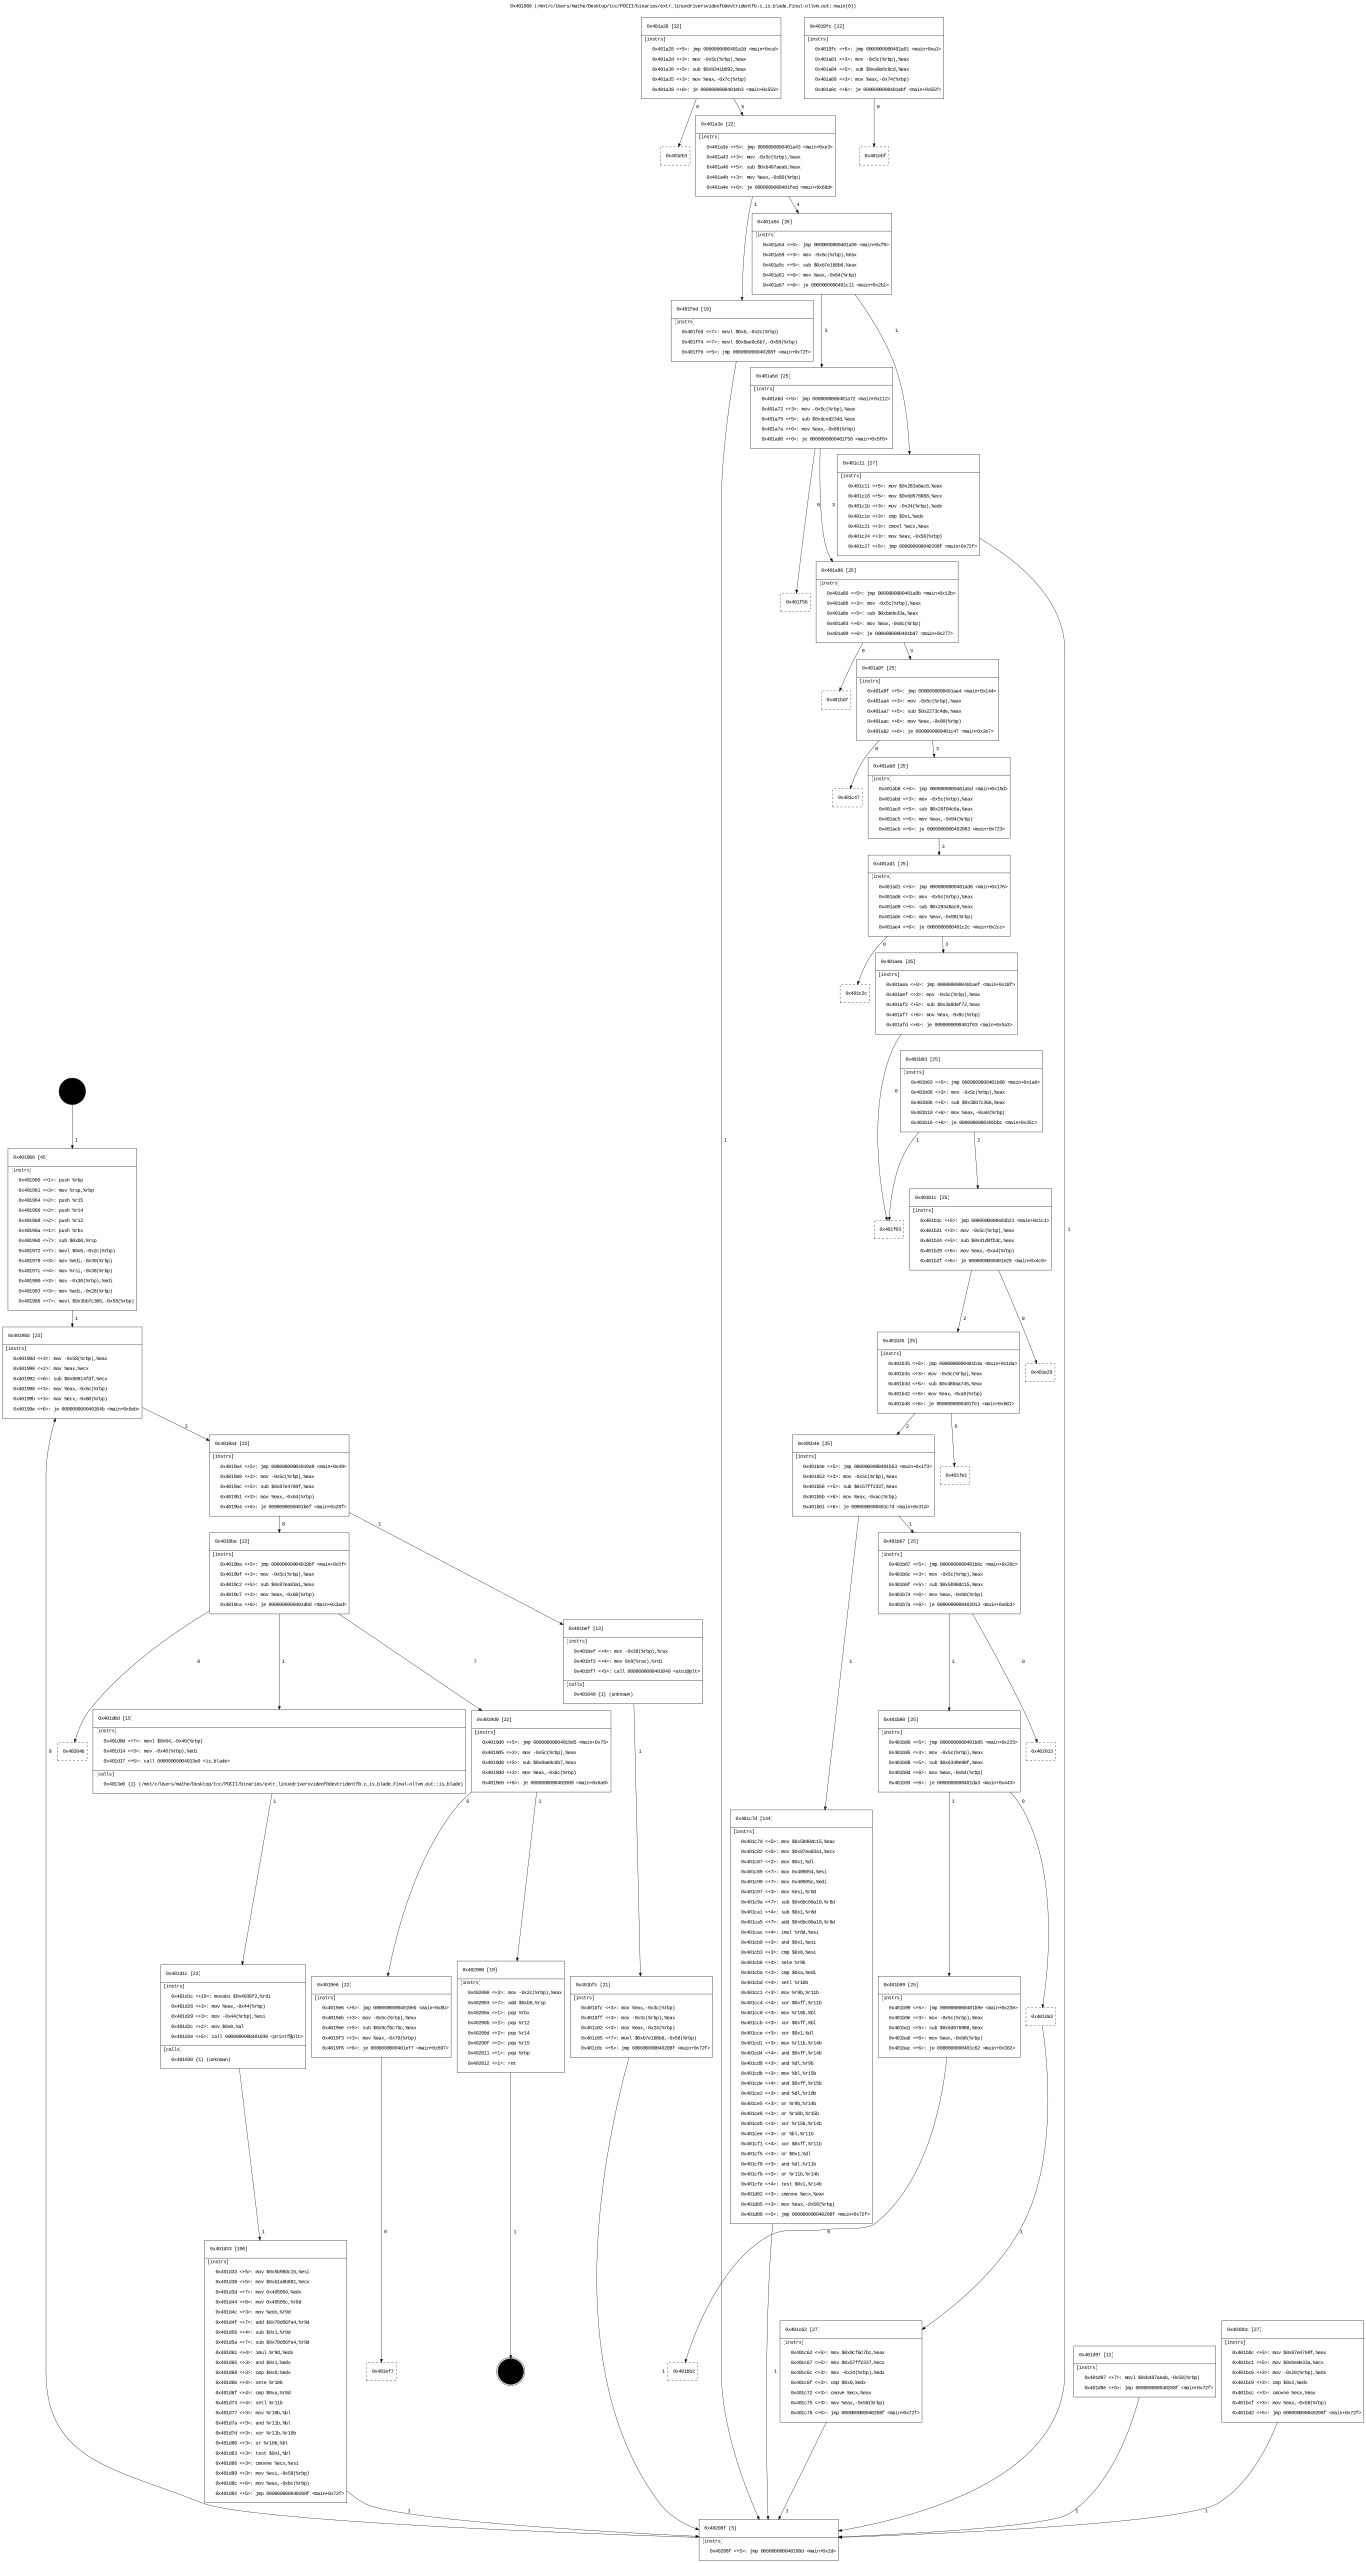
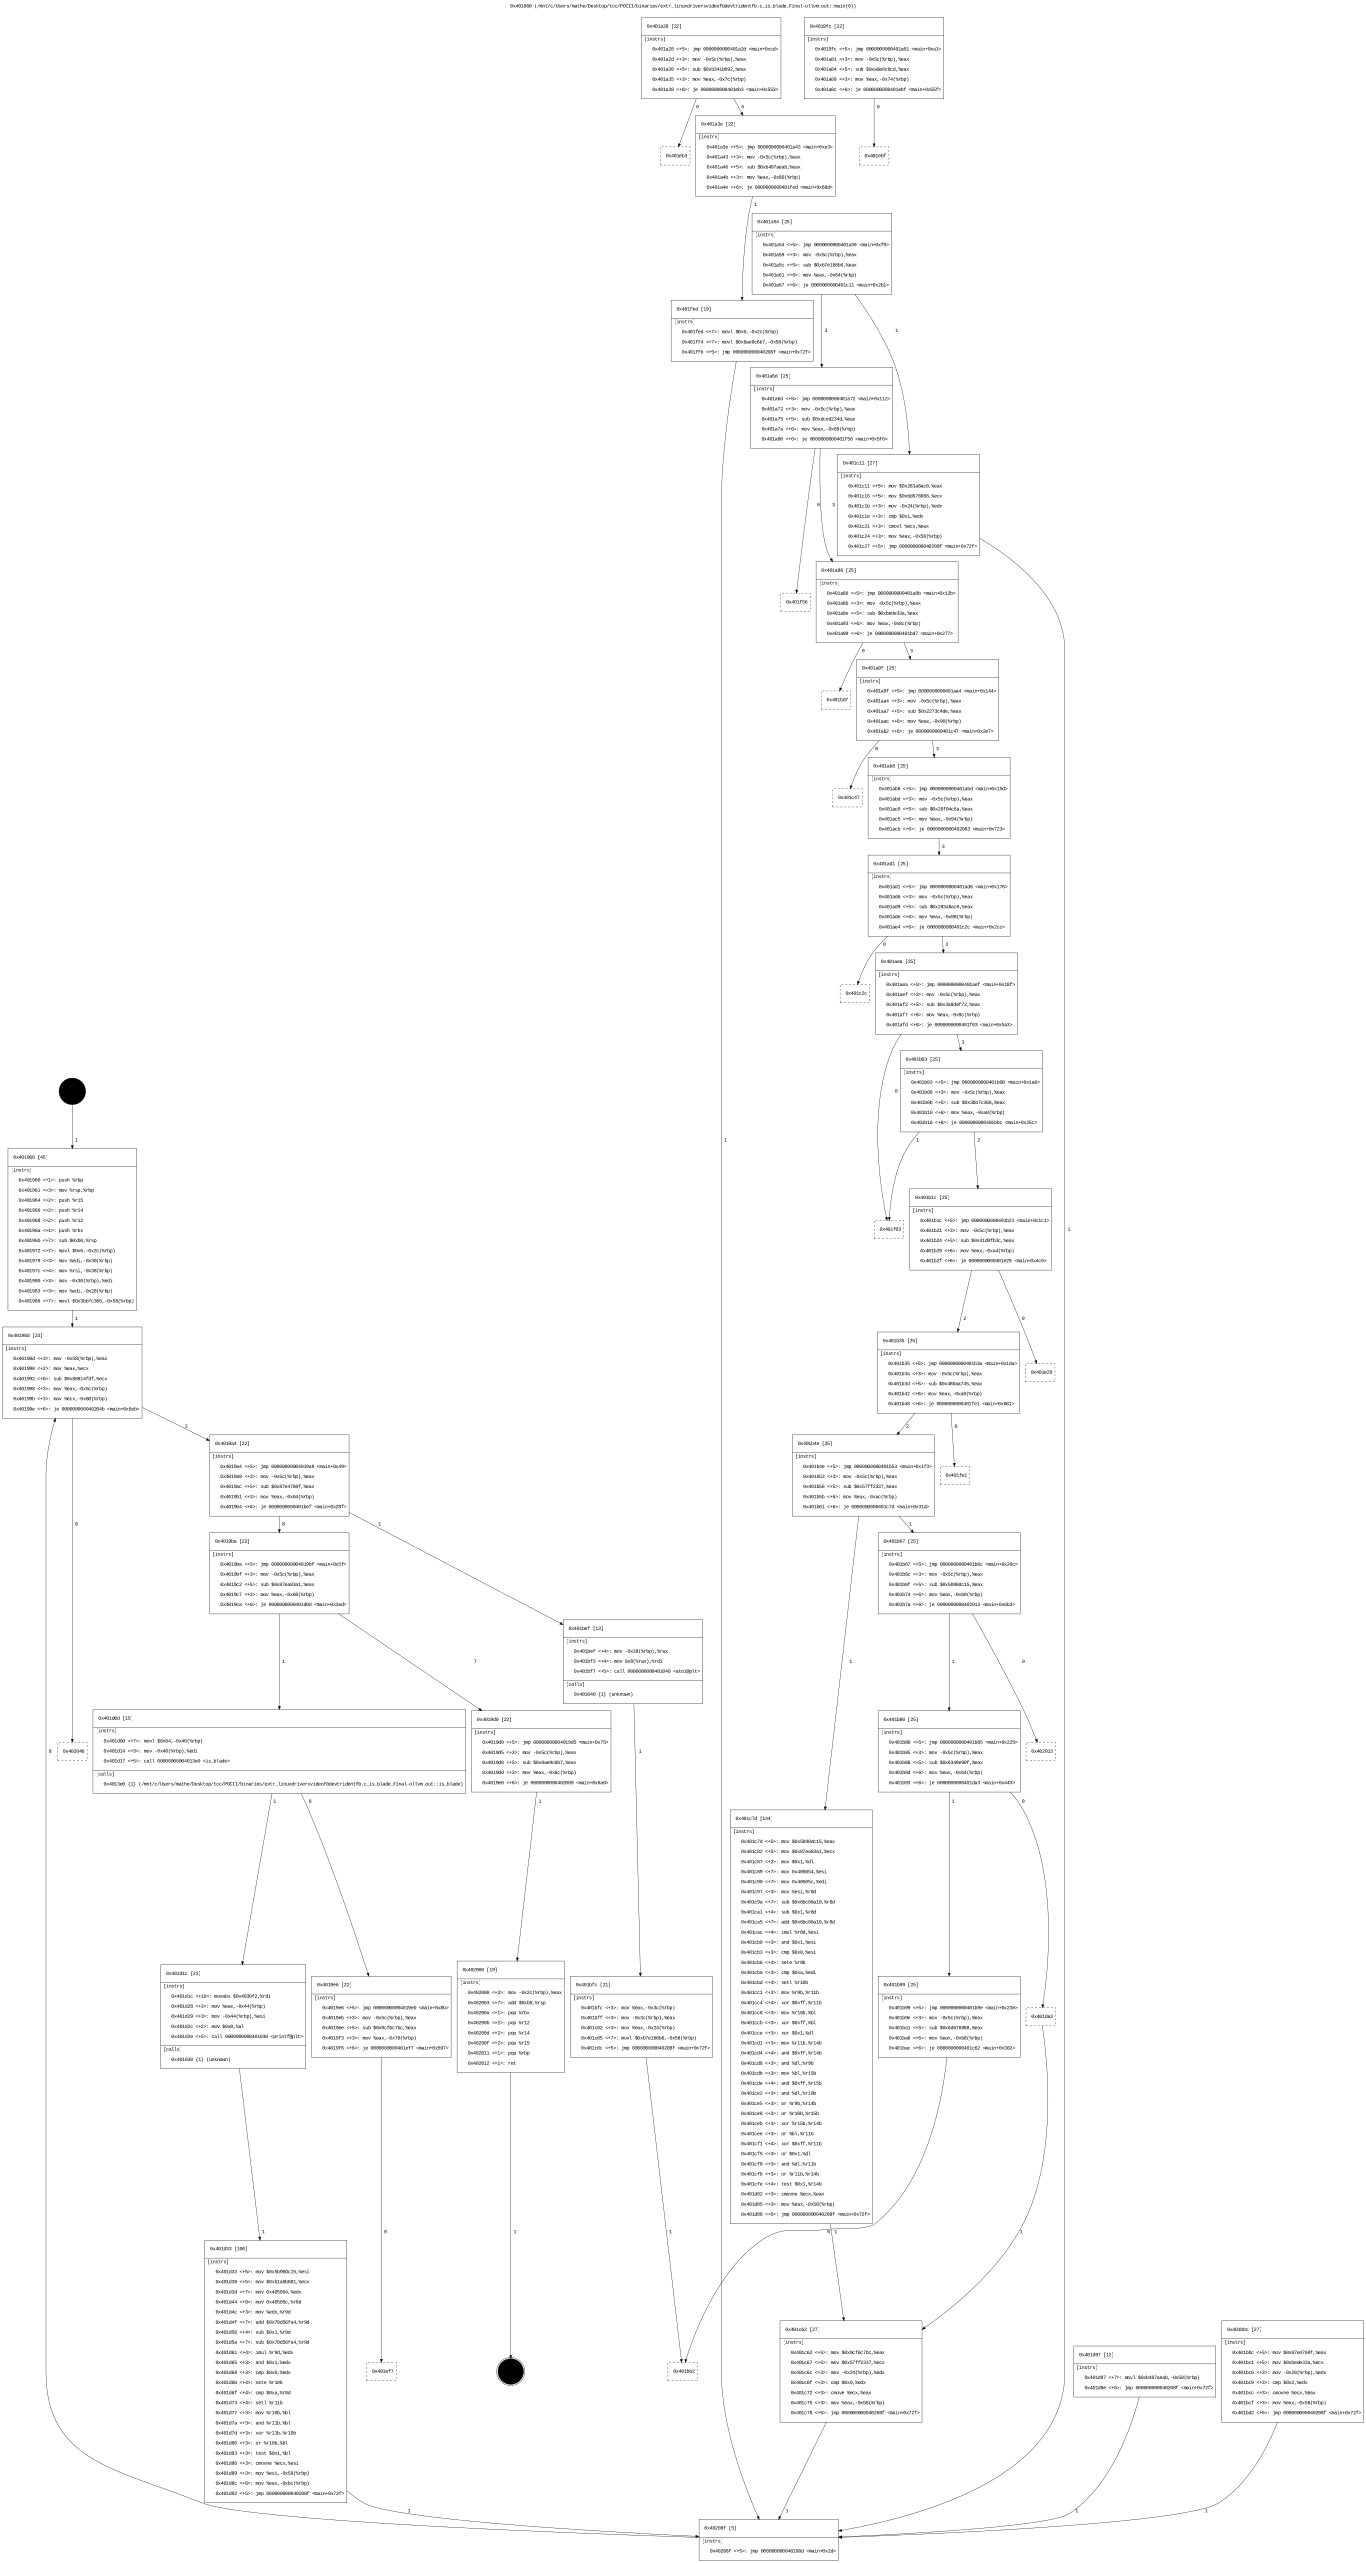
edge "0x401a3e [22]" -> "0x401a54 [25]": removed, label "4"
edge "0x401aea [25]" -> "0x401b03 [25]": added, label "3"
edge "0x4019ba [22]" -> "0x40204b": now "0x40198d [23]" -> "0x40204b"
edge "0x4019d0 [22]" -> "0x4019e6 [22]": now "0x401d0d [15]" -> "0x4019e6 [22]"
edge "0x401bfc [21]" -> "0x40208f [5]": now "0x401bfc [21]" -> "0x401bb2"
edge "0x401c7d [144]" -> "0x40208f [5]": now "0x401c7d [144]" -> "0x401c62 [27]"
